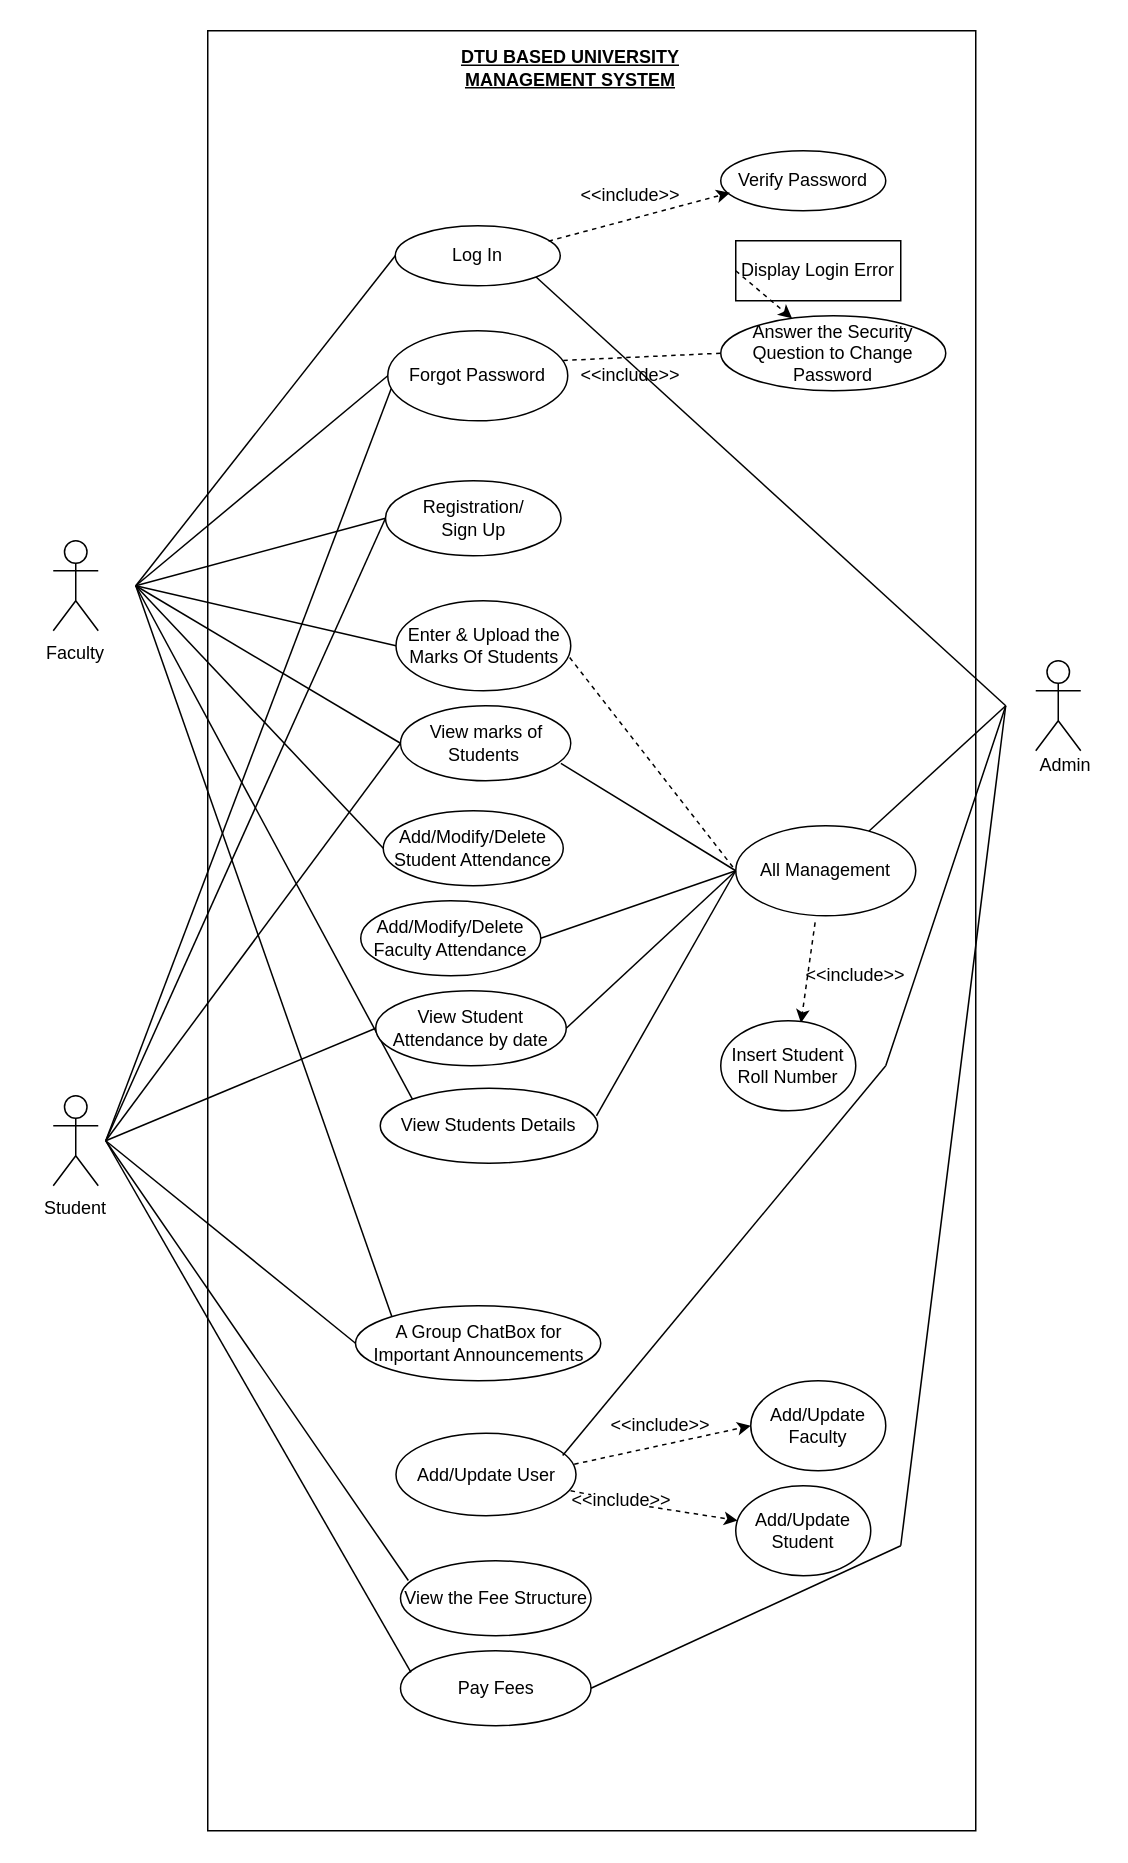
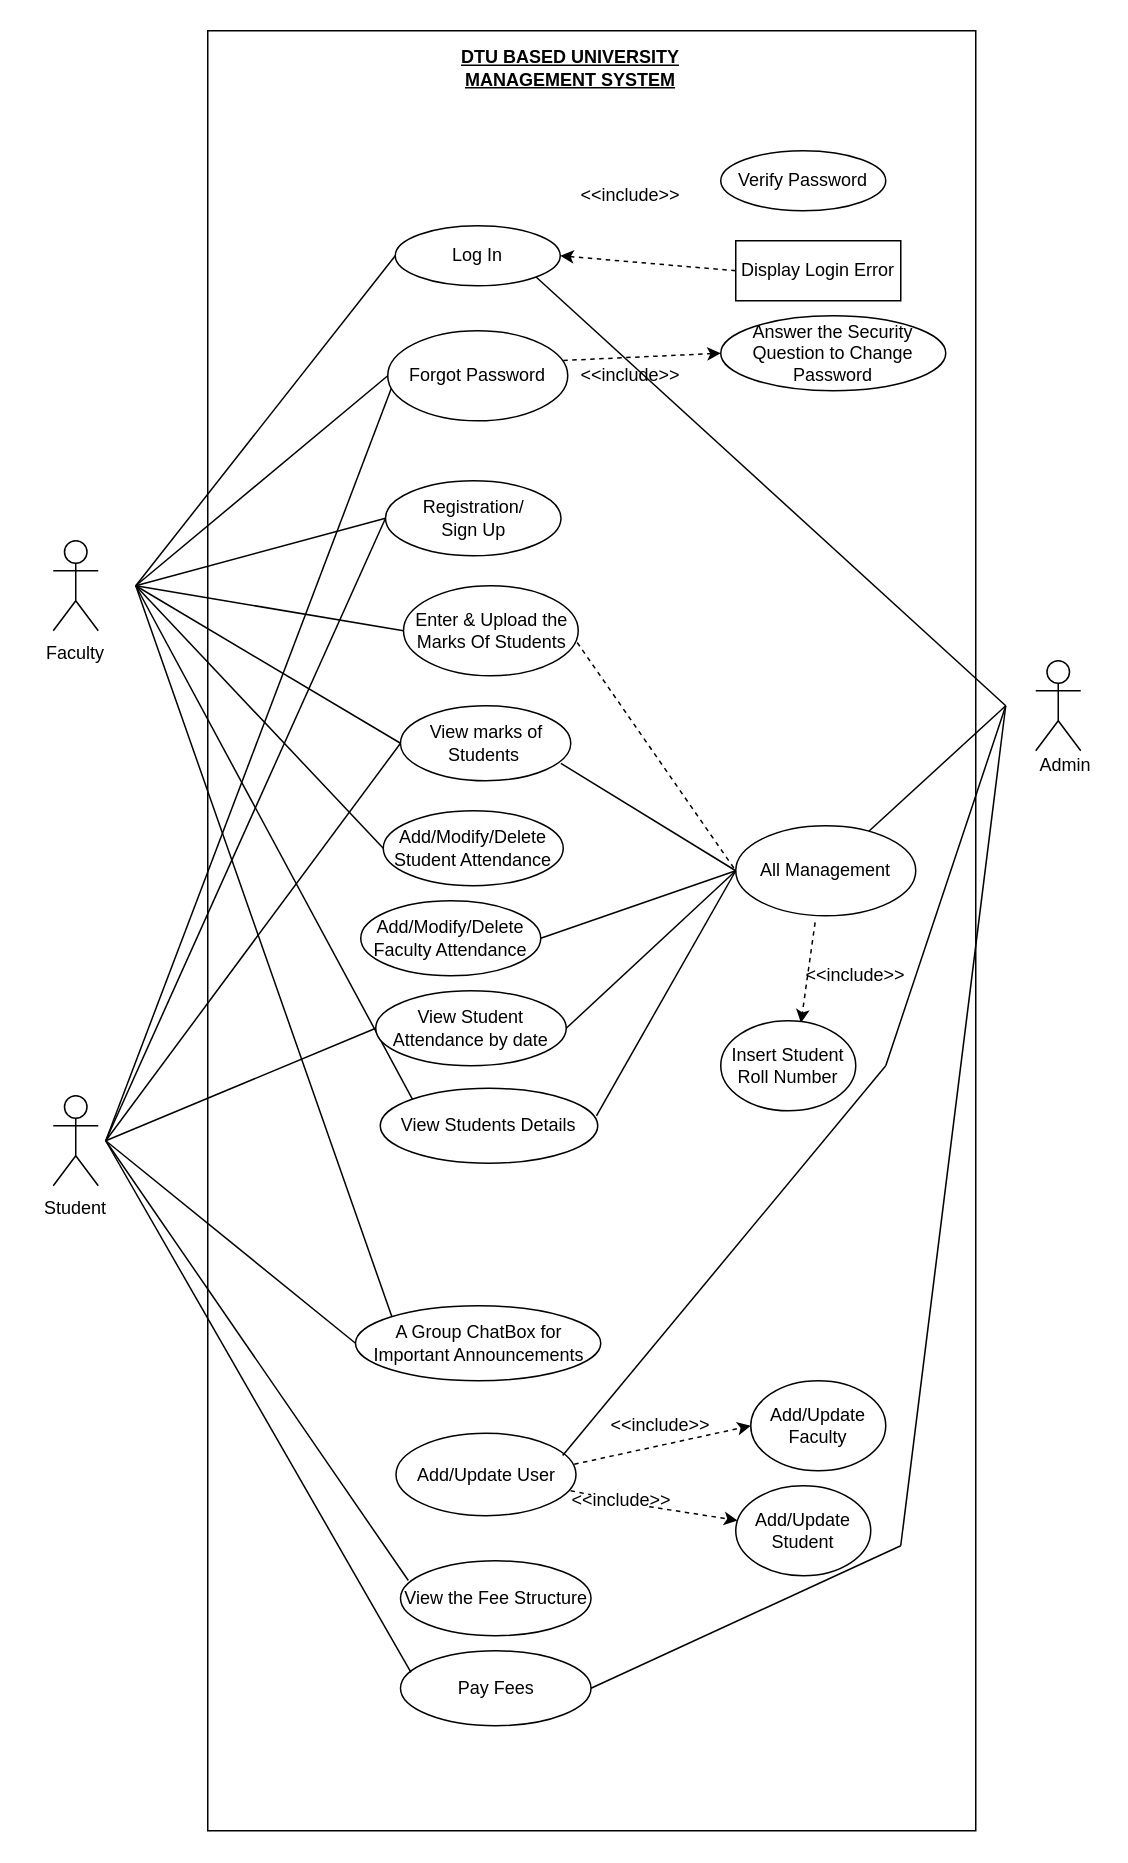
edge "Log In" -> "Verify Password": removed
edge "Display Login Error" -> "Answer the Security Question to Change Password": now "Display Login Error" -> "Log In"
edge "Answer the Security Question to Change Password" -- "Forgot Password": arrowhead none -> classic
node "Enter & Upload the Marks Of Students": moved (483, 646) -> (491, 631)
